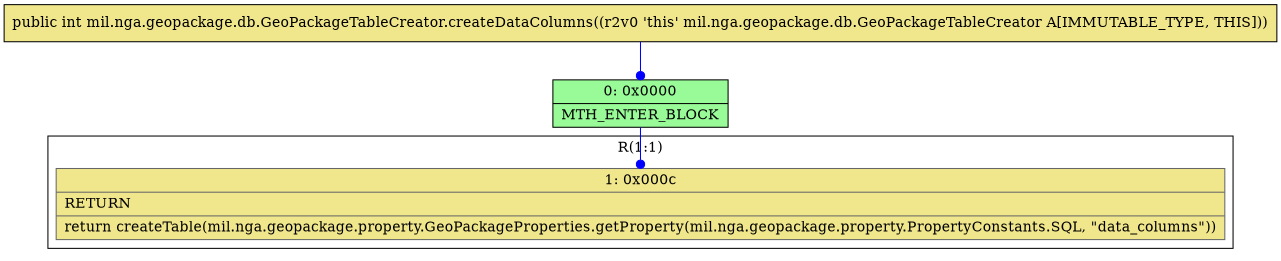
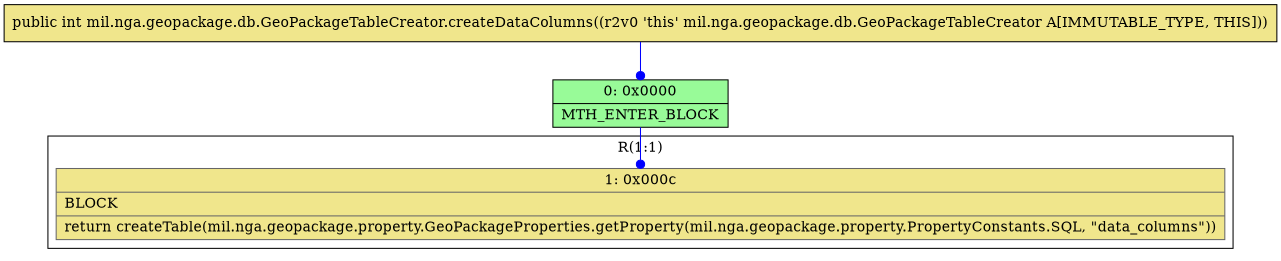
node "1: 0x000c": text "RETURN" -> "BLOCK"
